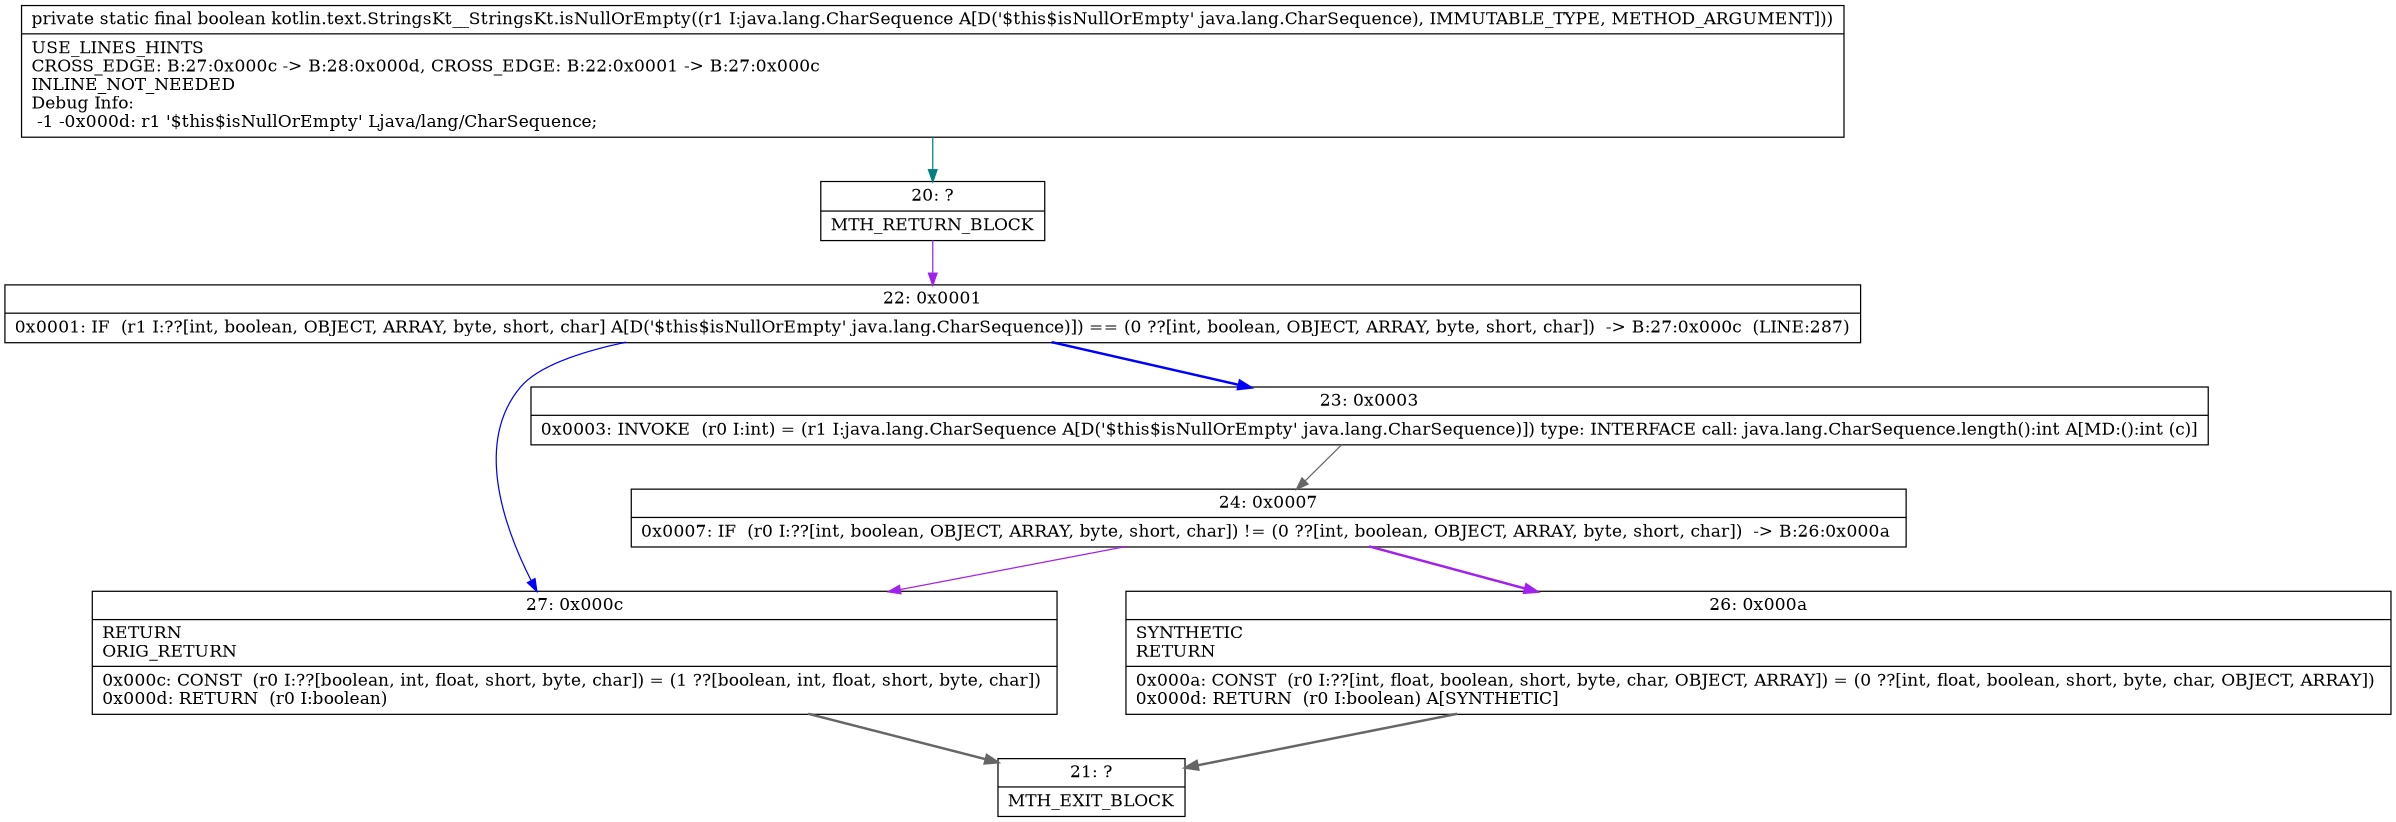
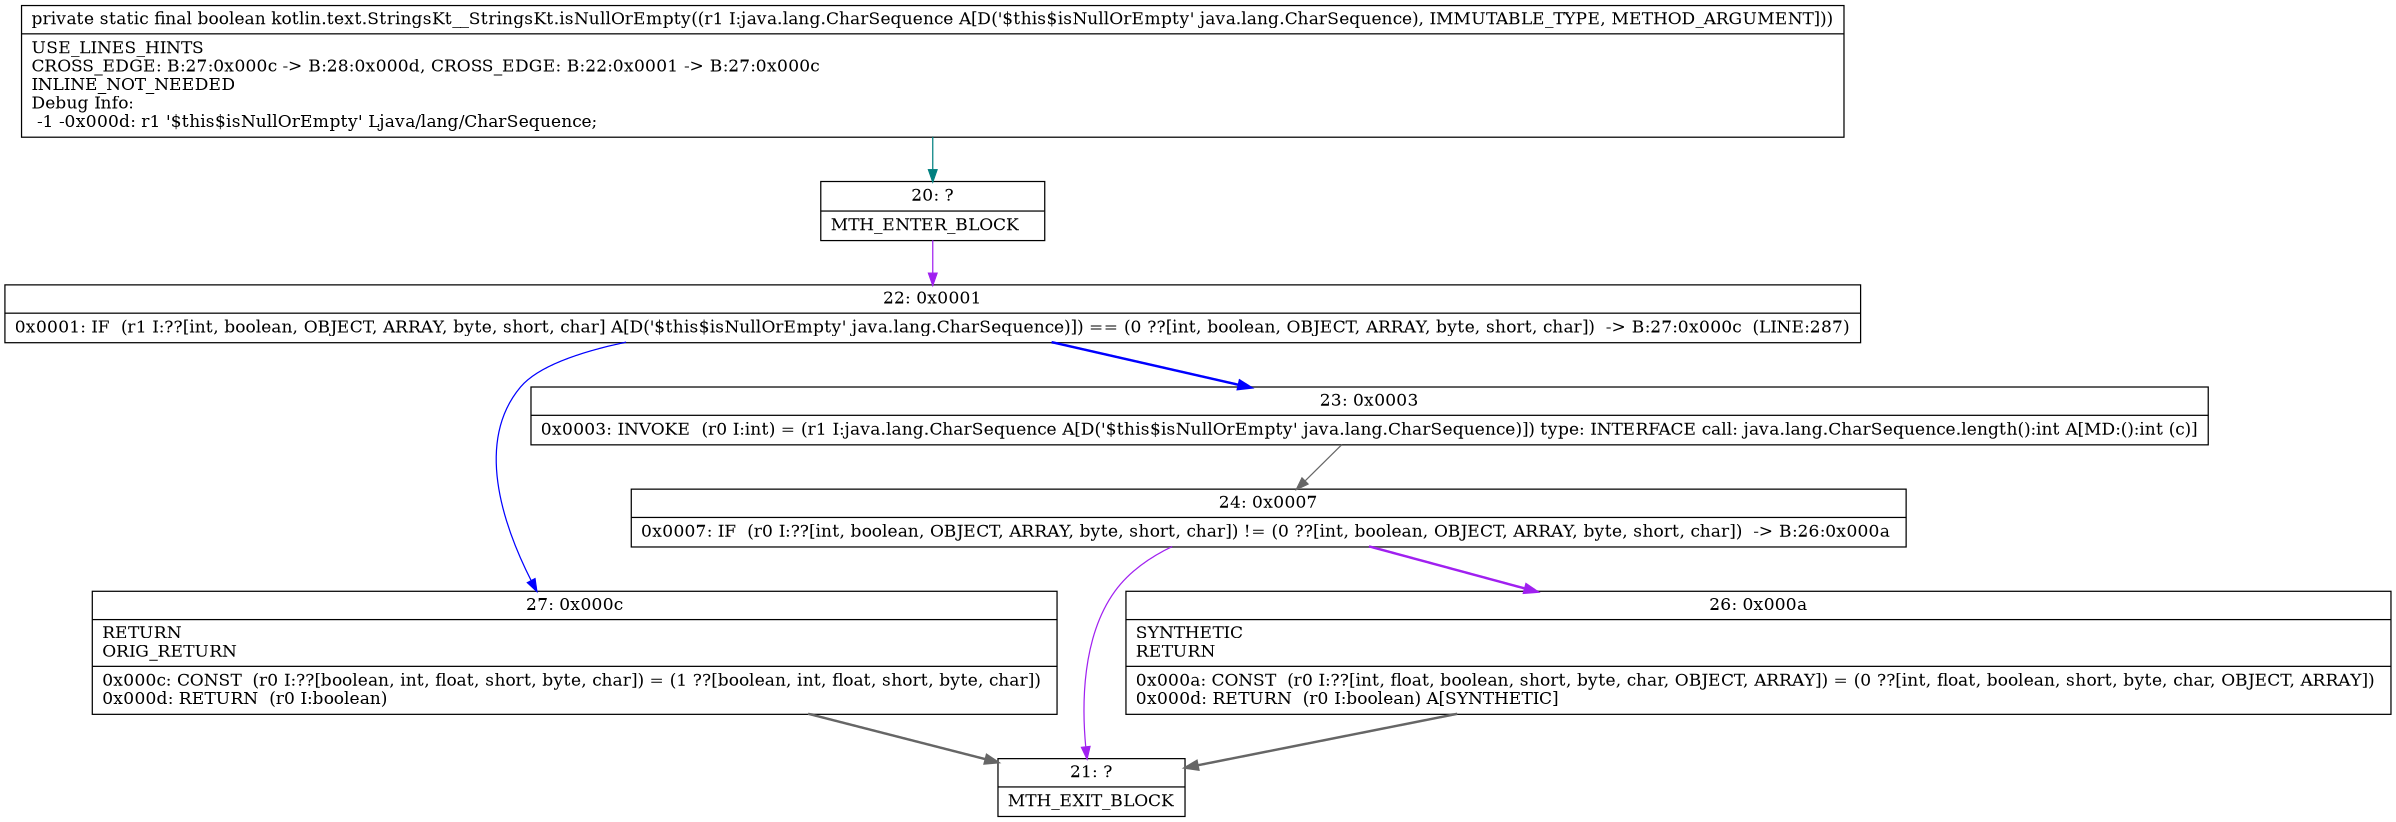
node "20: ?": text "MTH_RETURN_BLOCK" -> "MTH_ENTER_BLOCK"
edge "24: 0x0007" -> "27: 0x000c": now "24: 0x0007" -> "21: ?"
